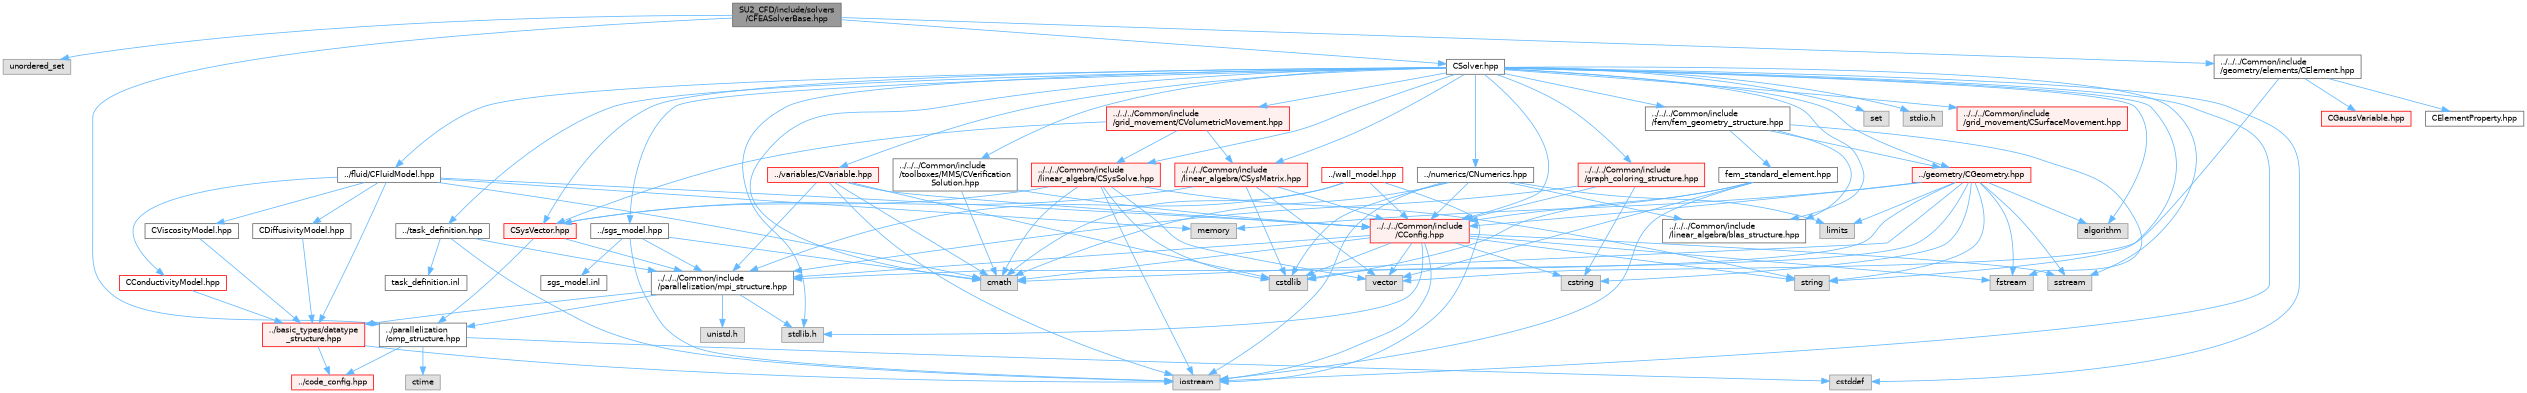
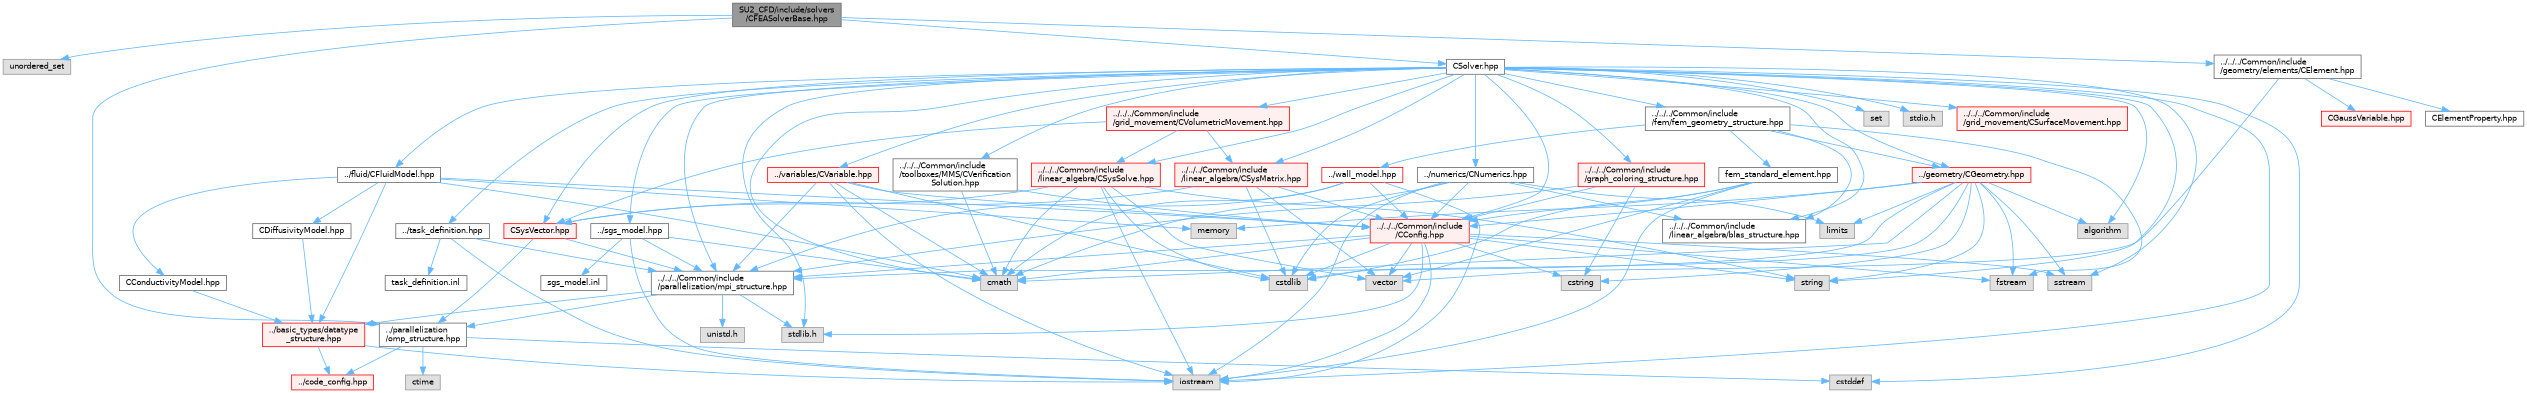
edge "CSolver.hpp" -> "../../../Common/include /parallelization/mpi_structure.hpp": added
edge "../../../Common/include /fem/fem_geometry_structure.hpp" -> "../wall_model.hpp": added
node "CViscosityModel.hpp": removed
node "CConductivityModel.hpp": color red -> grey40
